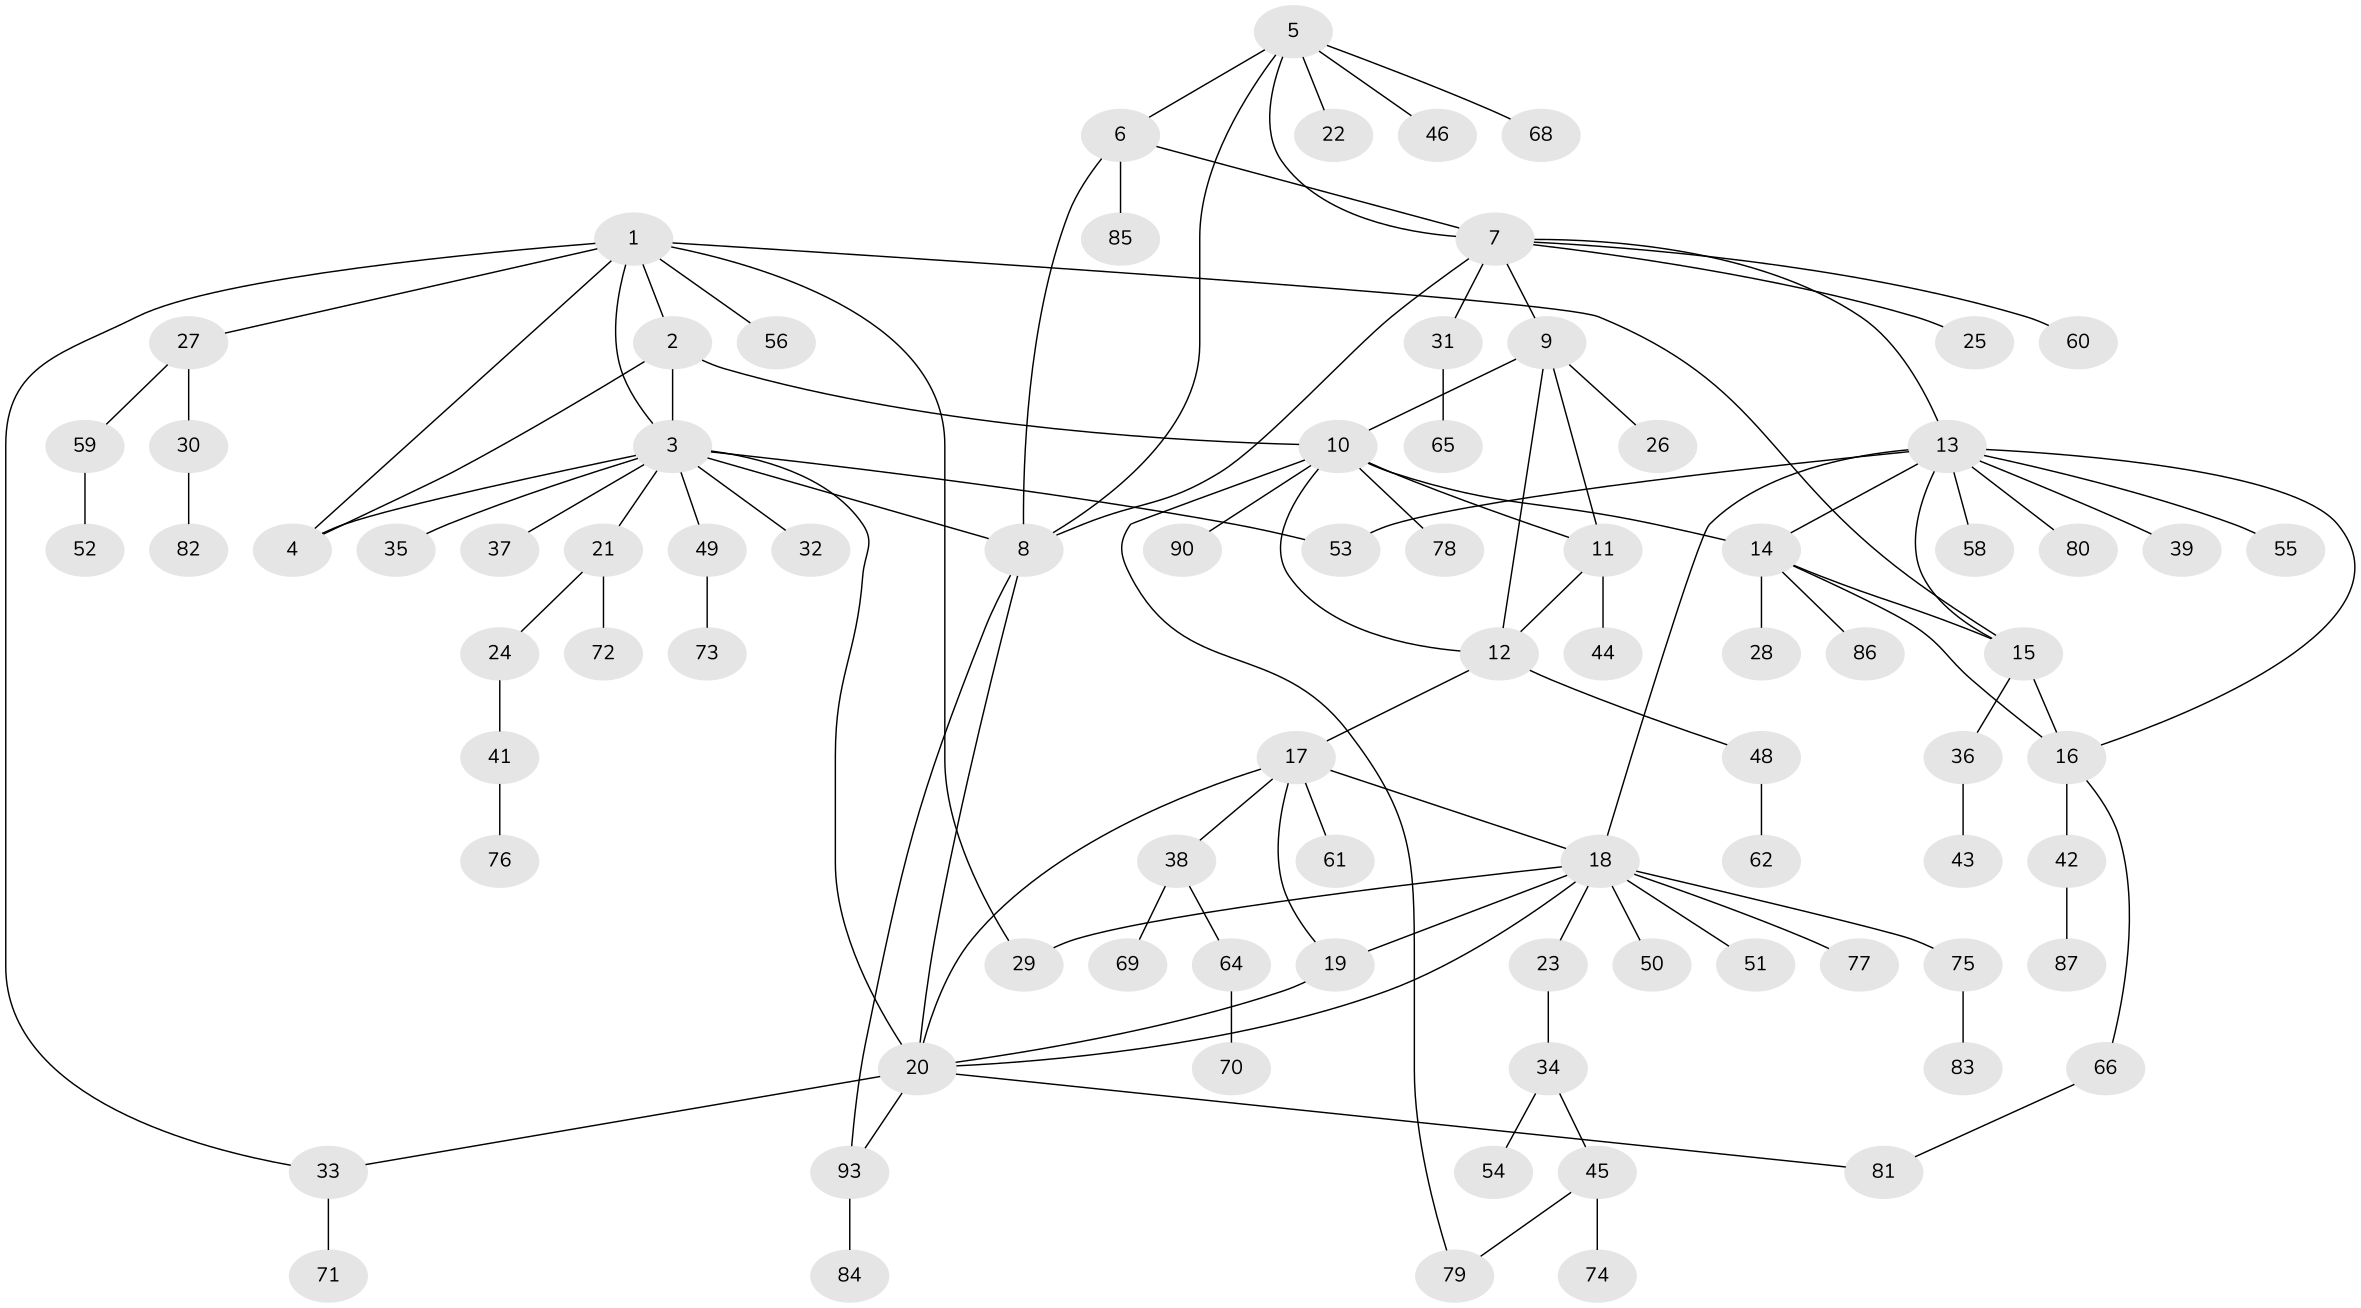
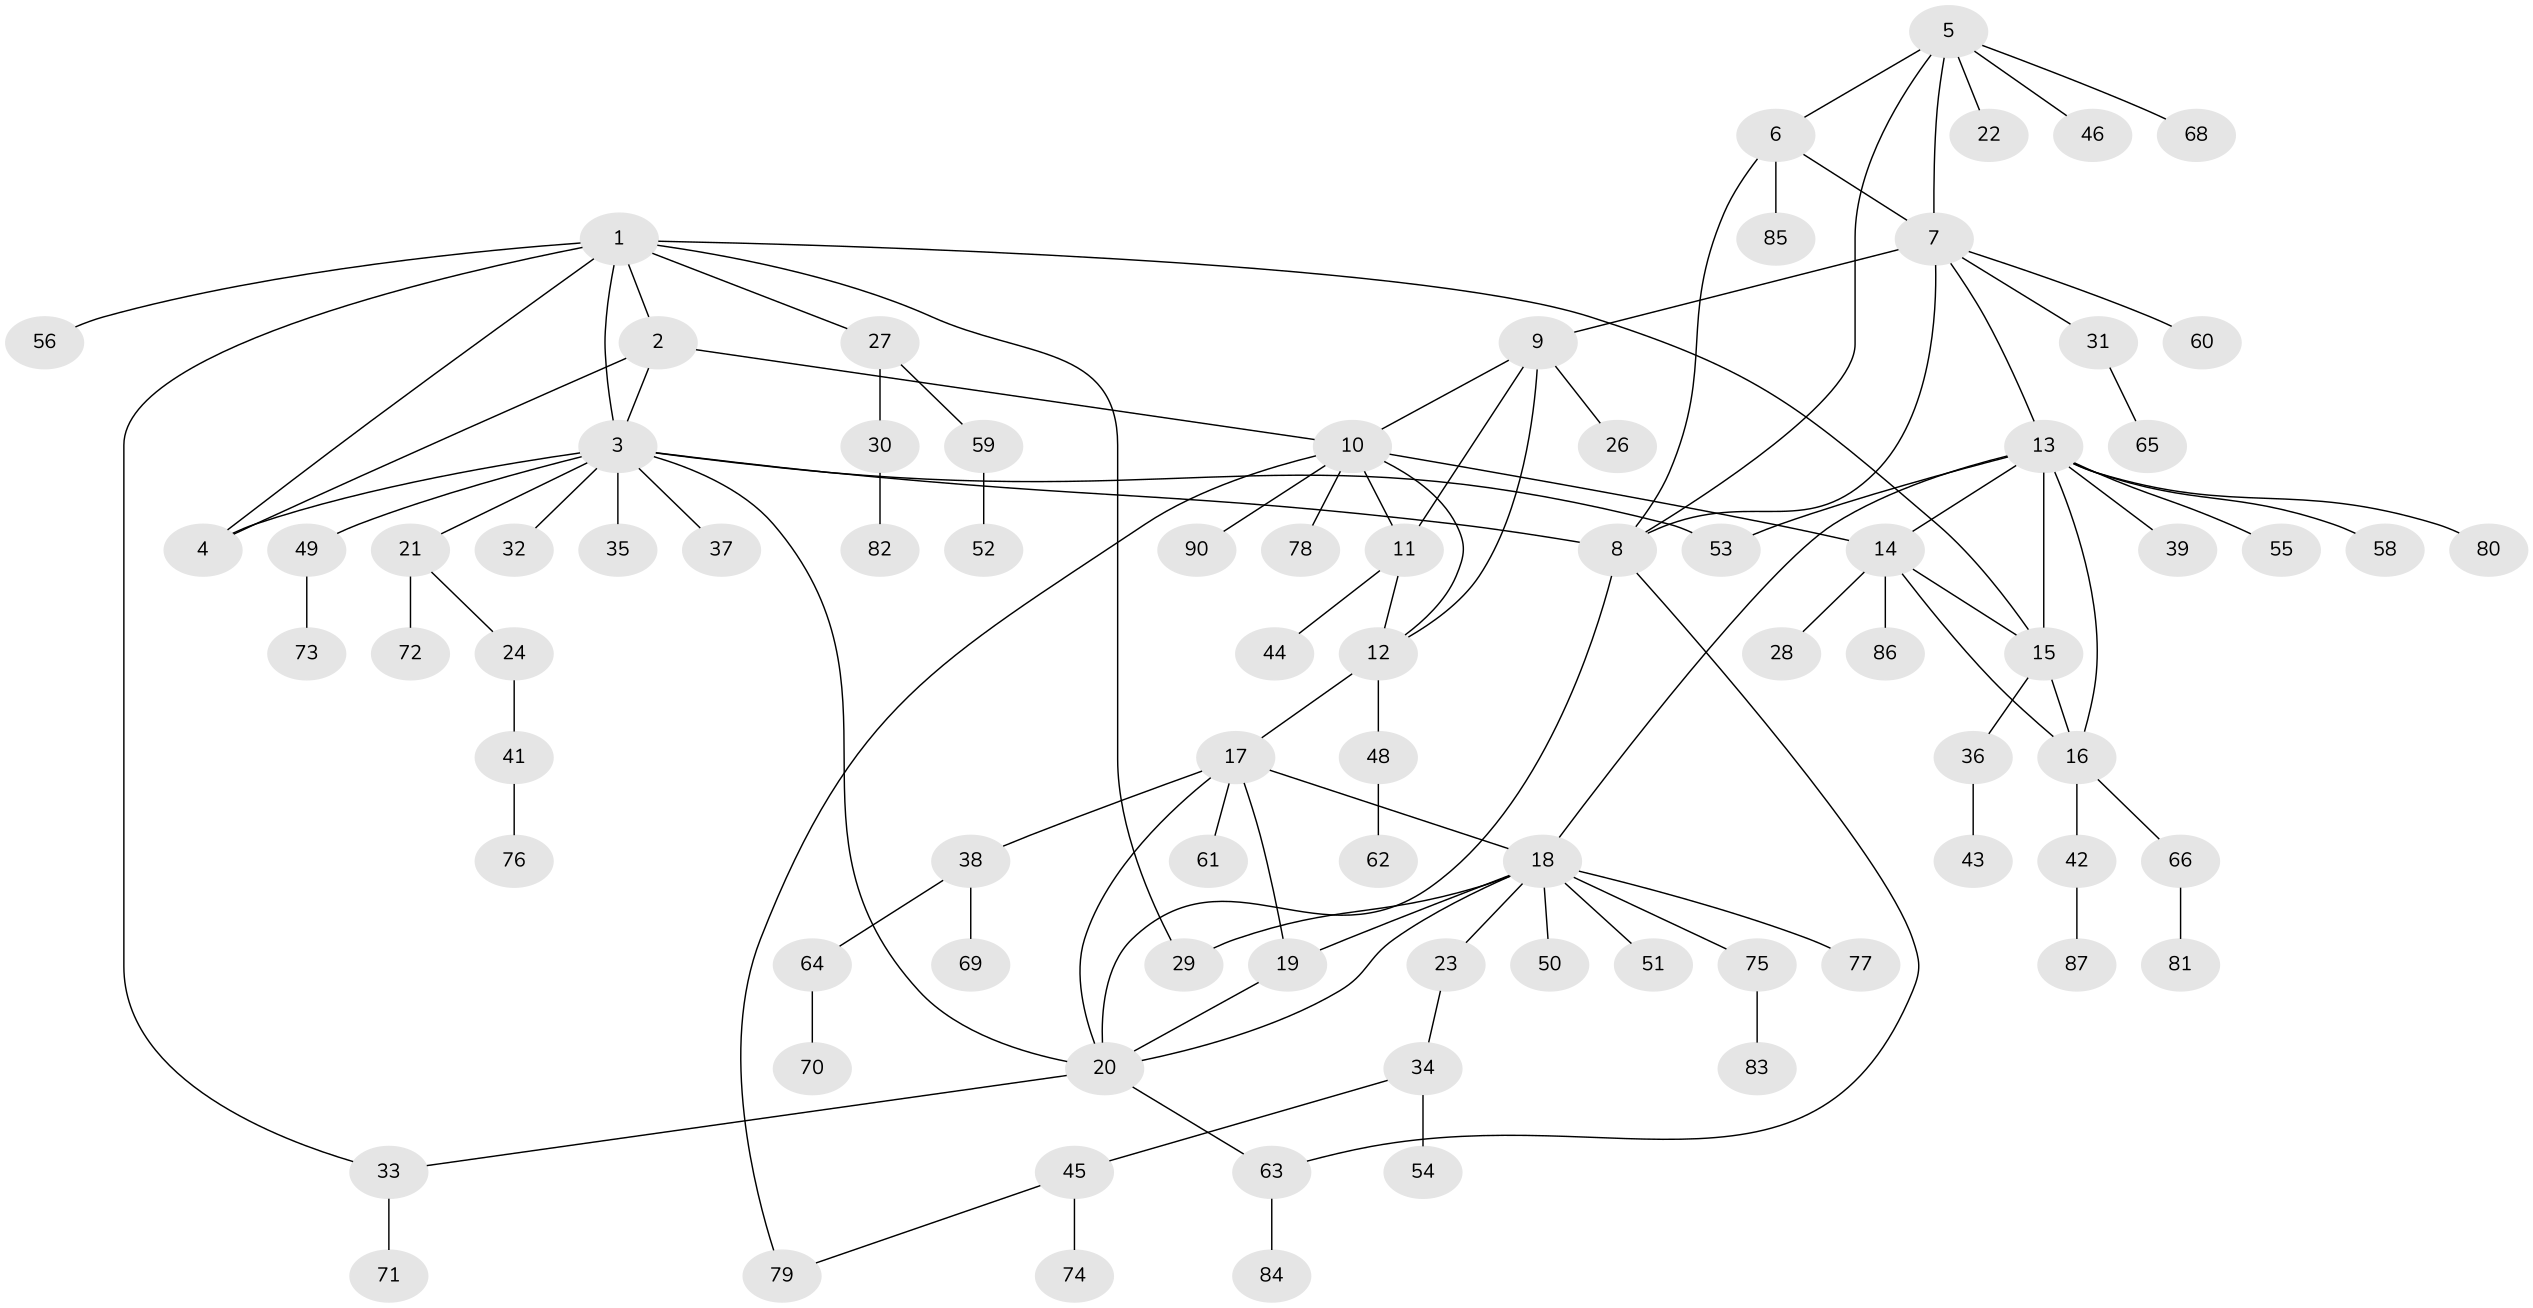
node "25": removed
edge "20" -- "81": removed
node "93": label "93" -> "63"
